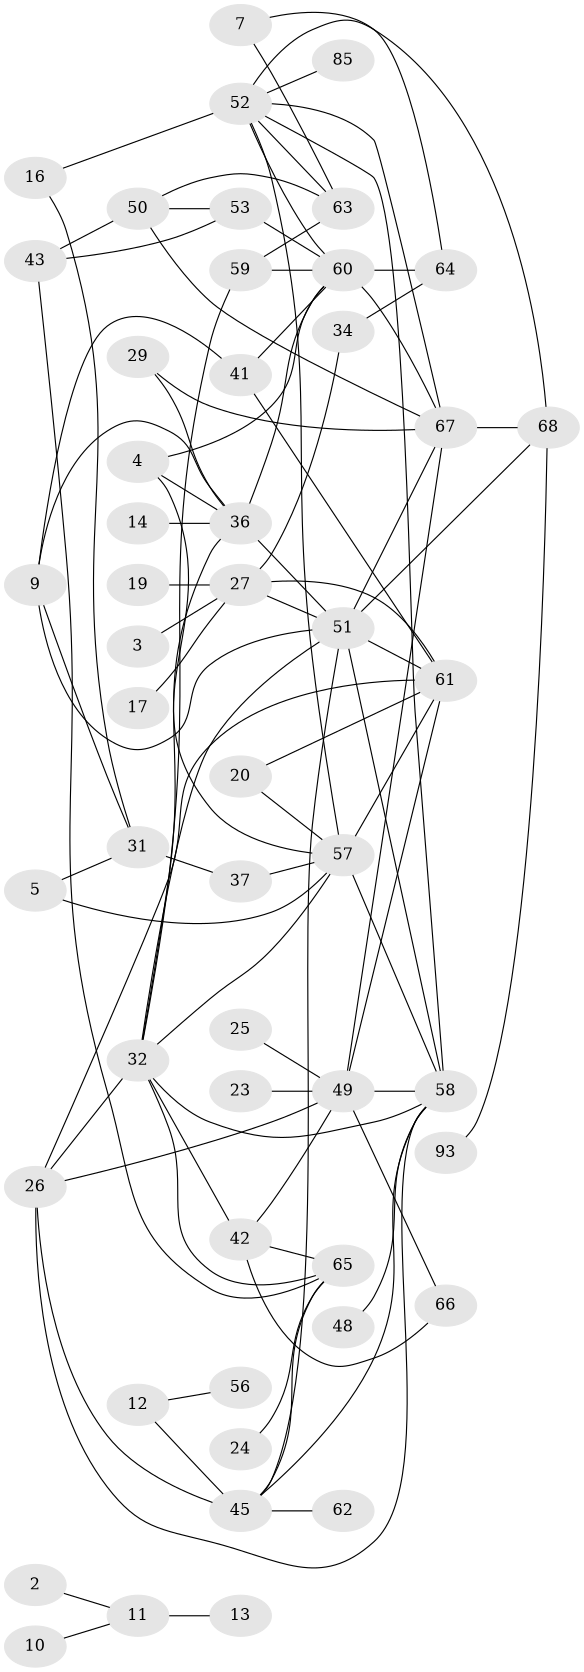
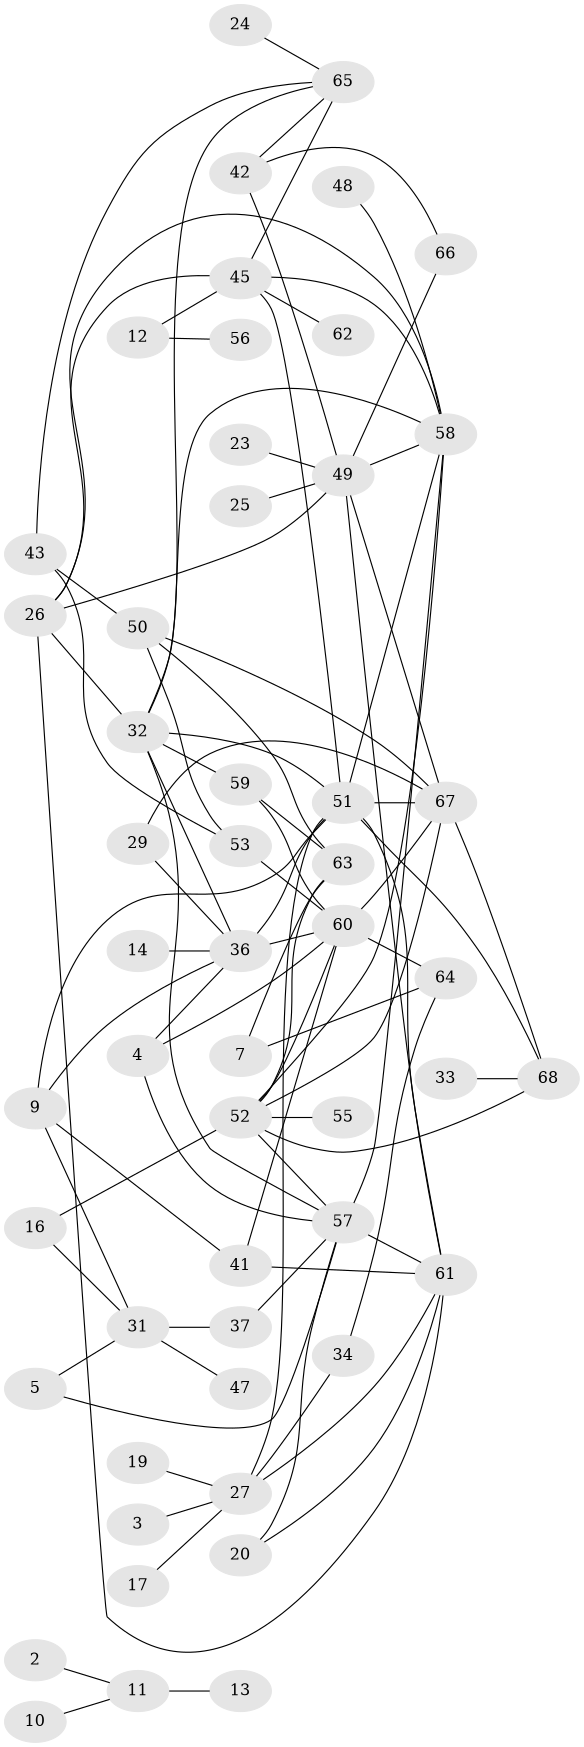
node "85": label "85" -> "55"
node "93": label "93" -> "33"
edge "32" -- "42": removed
node "47": added
